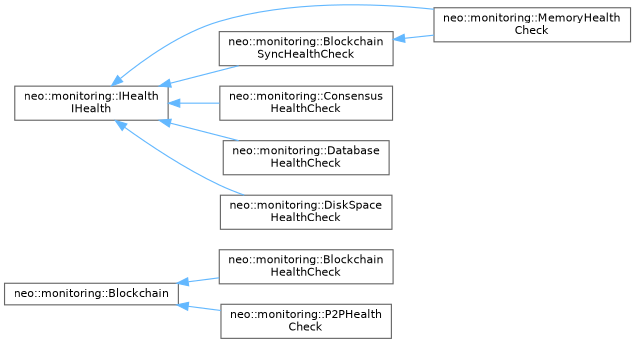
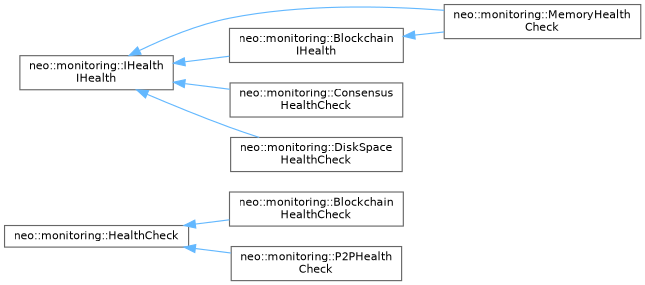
node "neo::monitoring::Blockchain SyncHealthCheck": label "neo::monitoring::Blockchain SyncHealthCheck" -> "neo::monitoring::Blockchain IHealth"
node "neo::monitoring::Database HealthCheck": removed
node "neo::monitoring::Blockchain": label "neo::monitoring::Blockchain" -> "neo::monitoring::HealthCheck"
